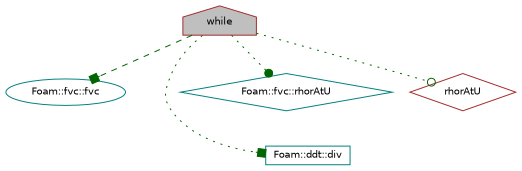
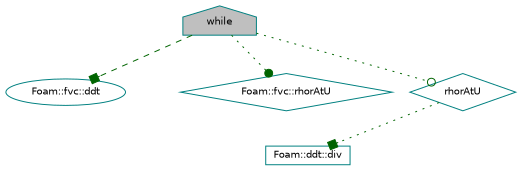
node "while": color brown -> teal
node "Foam::fvc::fvc": label "Foam::fvc::fvc" -> "Foam::fvc::ddt"
node "rhorAtU": color brown -> teal
edge "while" -> "Foam::ddt::div": now "rhorAtU" -> "Foam::ddt::div"
